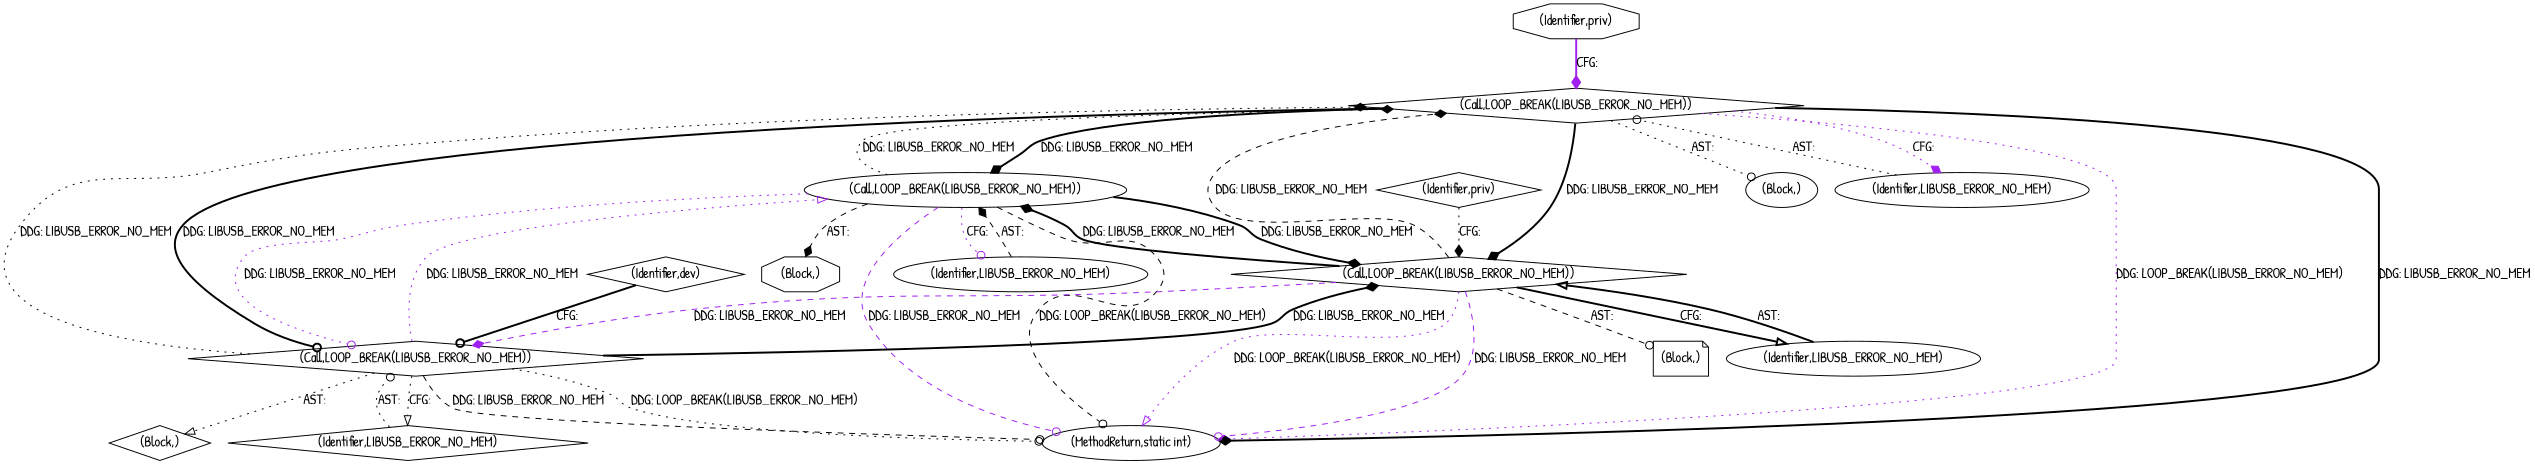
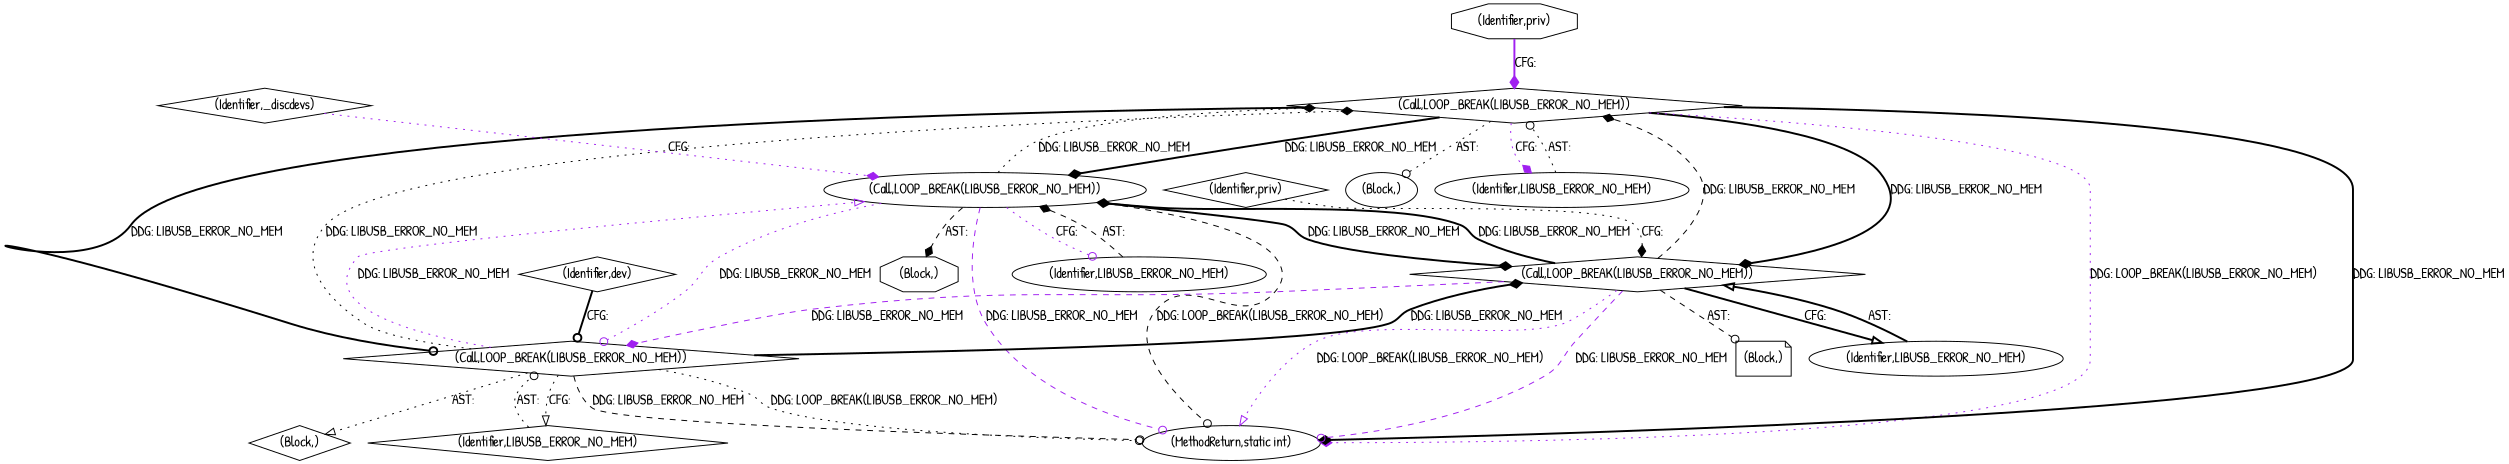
node "(Identifier,_discdevs)": added
